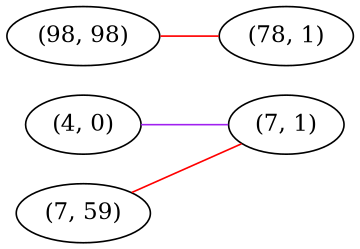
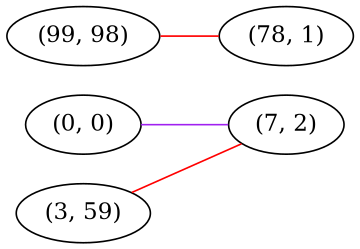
node "(98, 98)": label "(98, 98)" -> "(99, 98)"
node "(4, 0)": label "(4, 0)" -> "(0, 0)"
node "(7, 1)": label "(7, 1)" -> "(7, 2)"
node "(7, 59)": label "(7, 59)" -> "(3, 59)"
